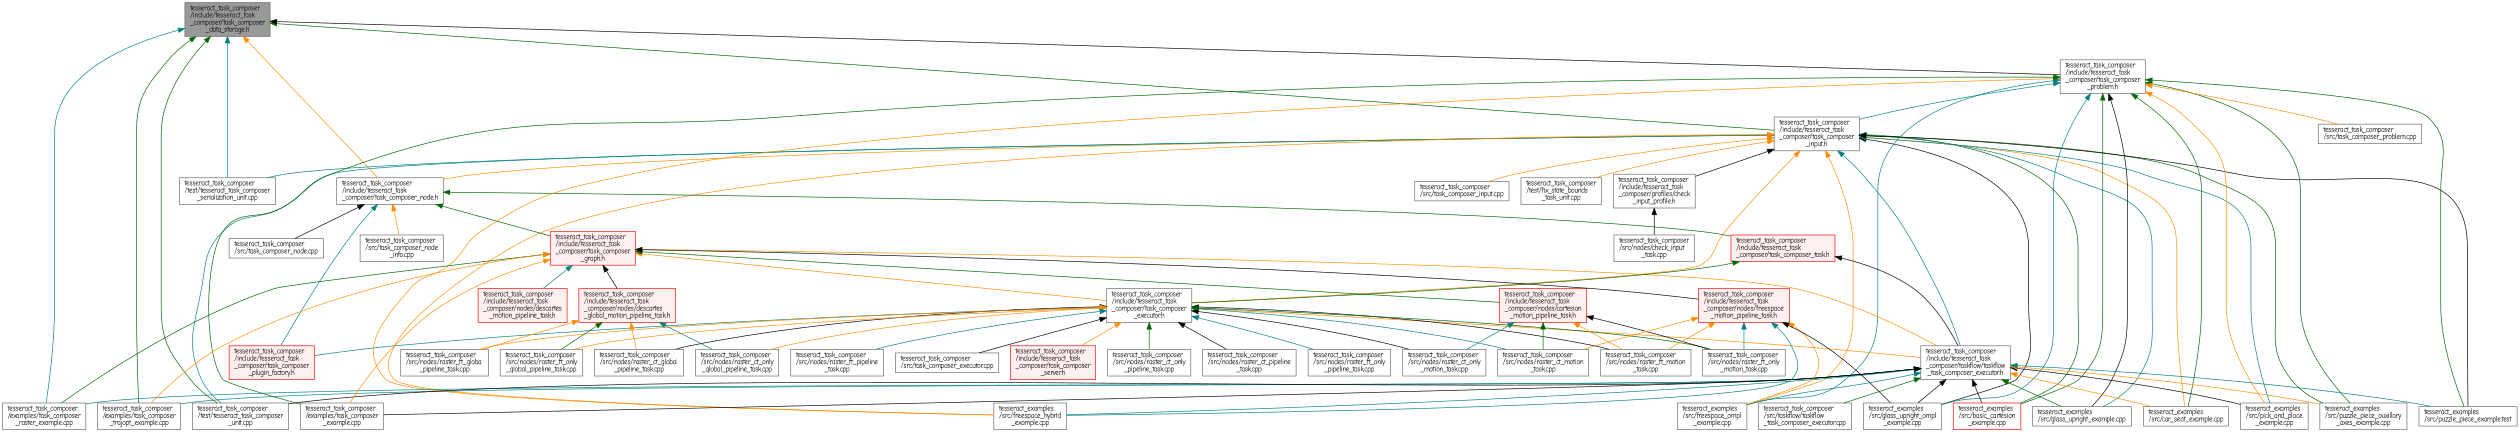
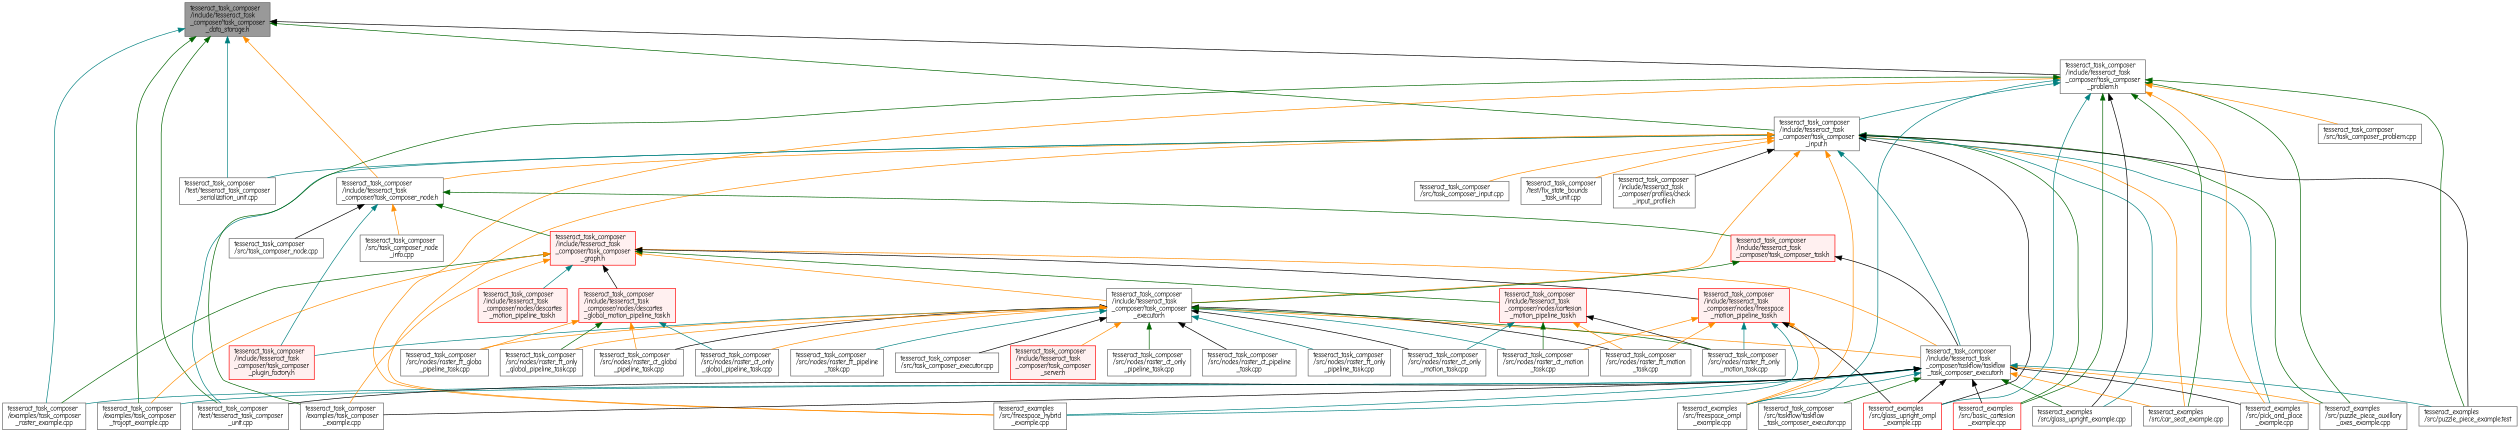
node "tesseract_task_composer /src/nodes/check_input _task.cpp": removed
node "tesseract_examples /src/glass_upright_ompl _example.cpp": color grey40 -> red
